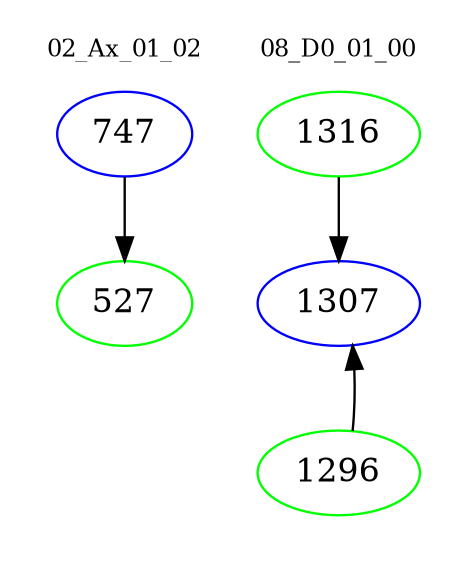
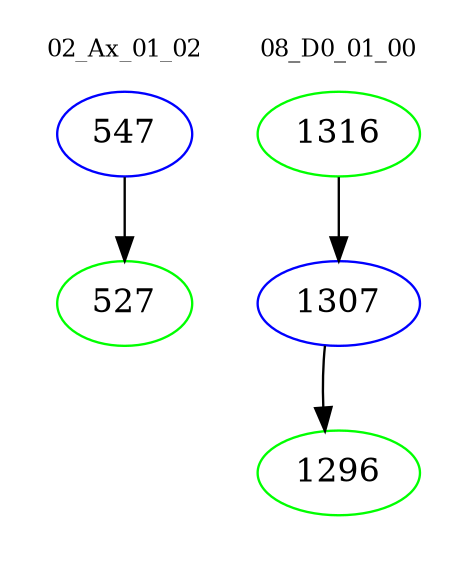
node "747": label "747" -> "547"
edge "1296" -> "1307": reversed
